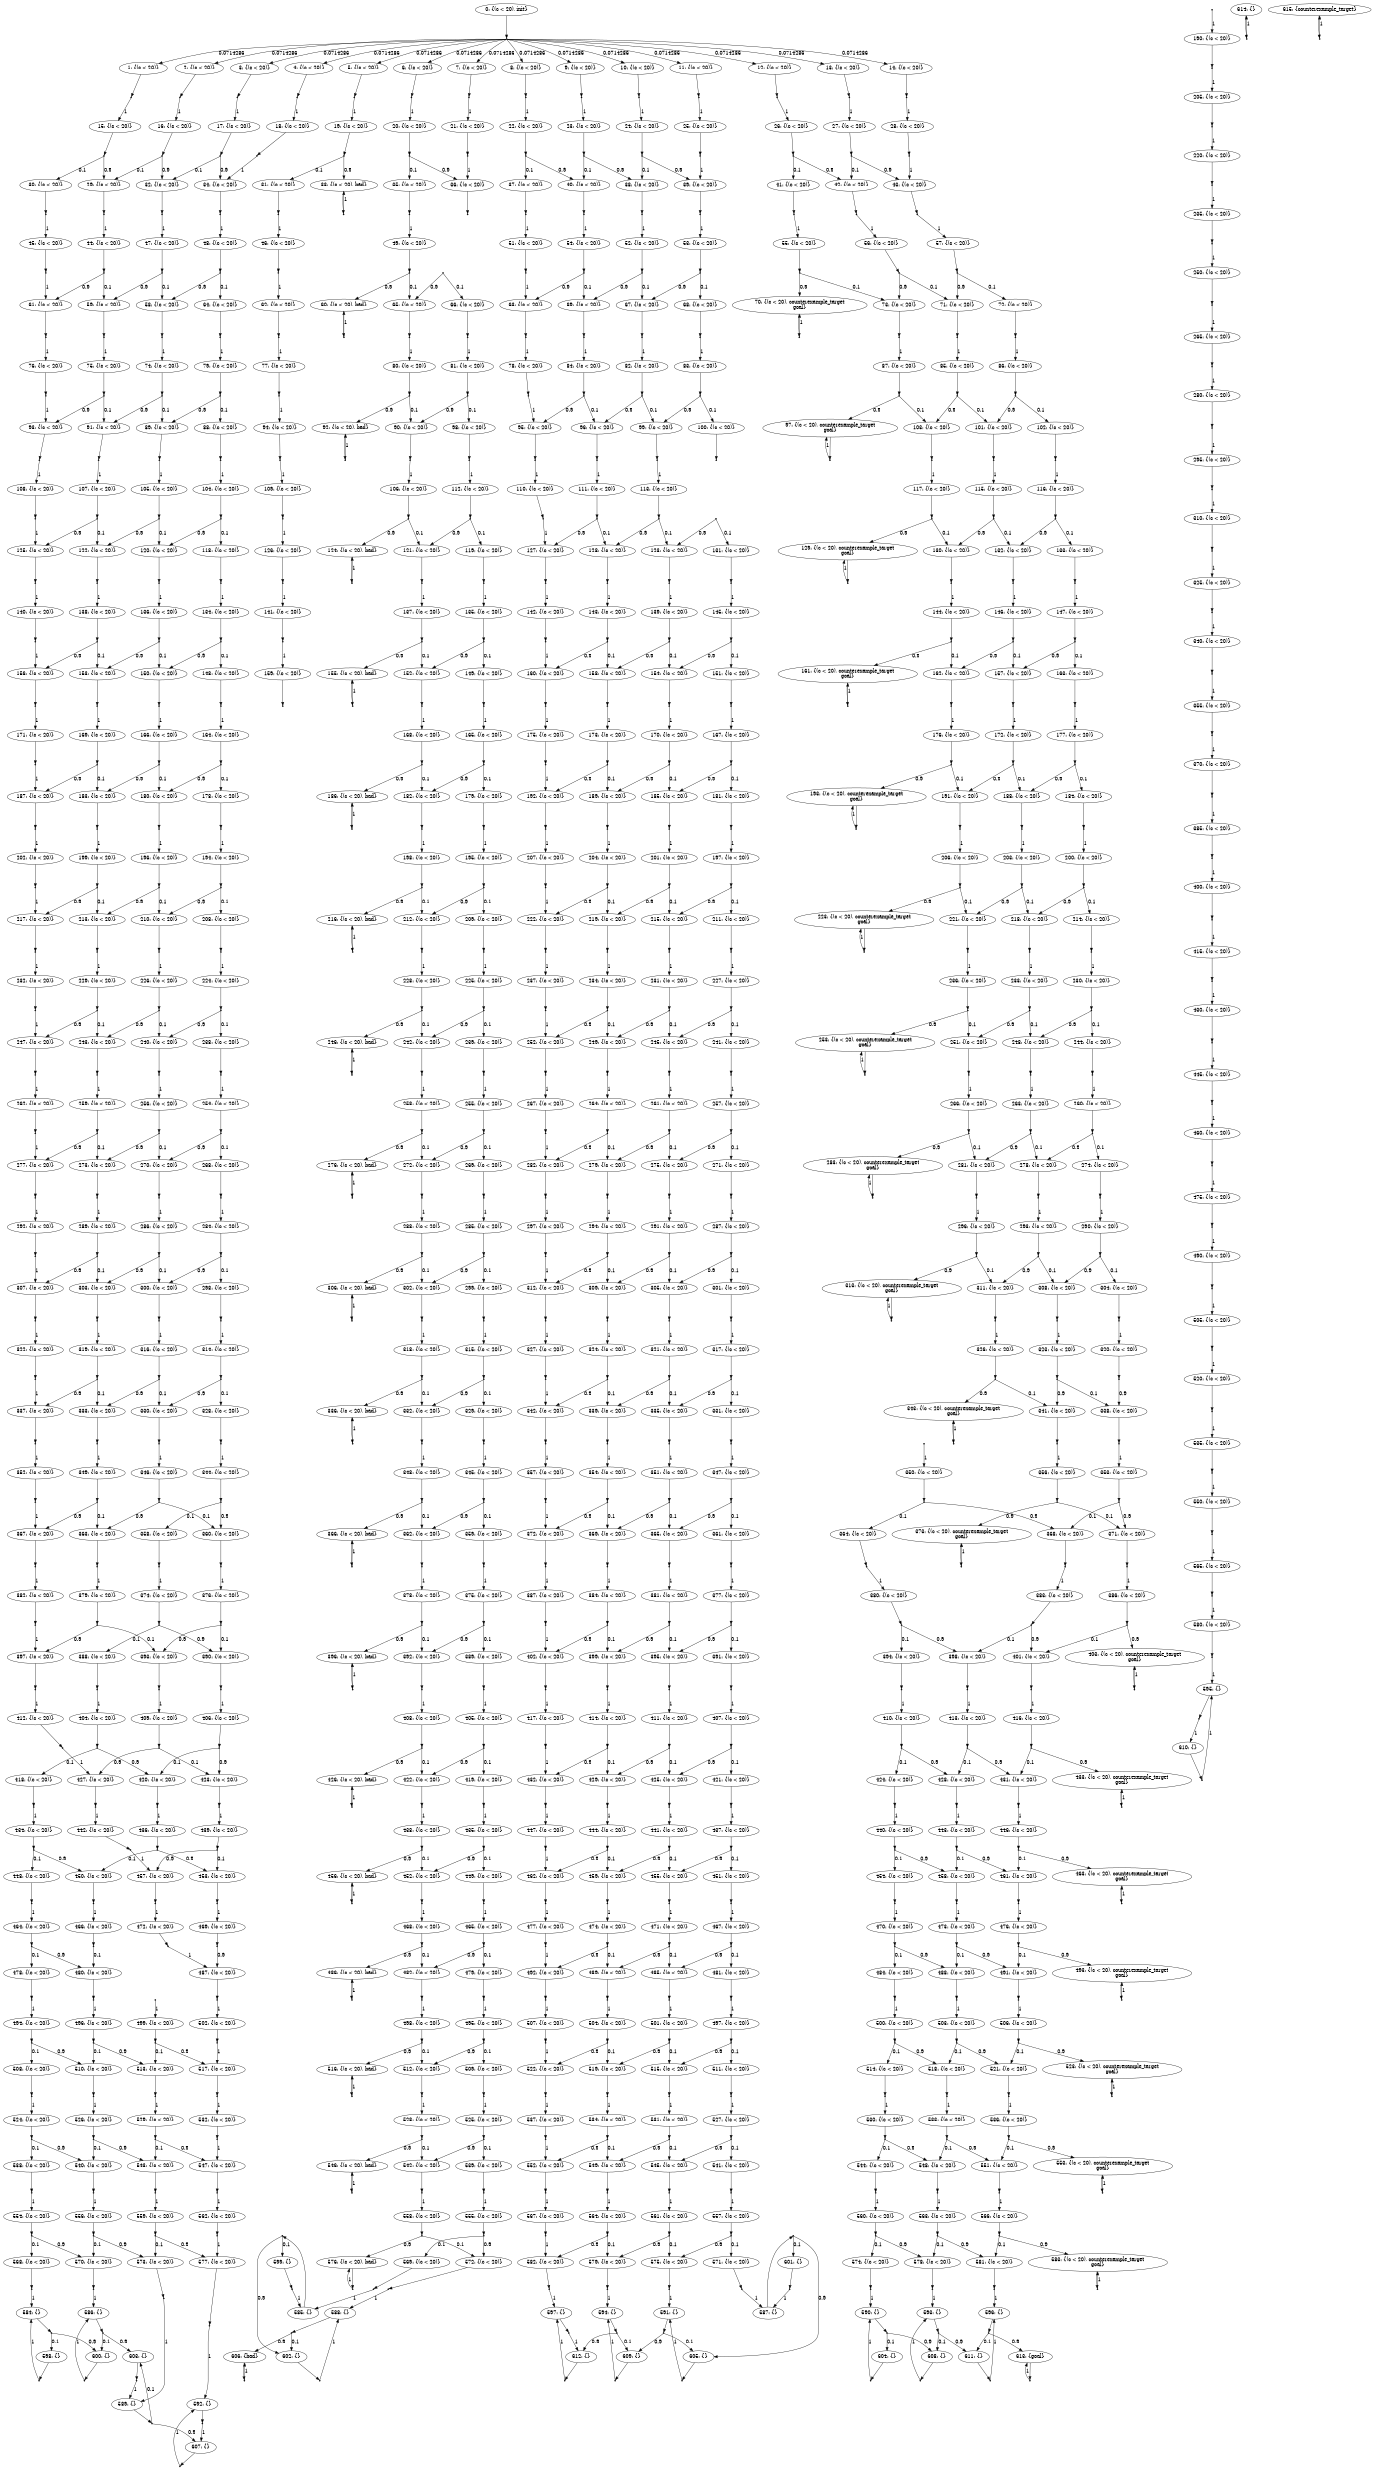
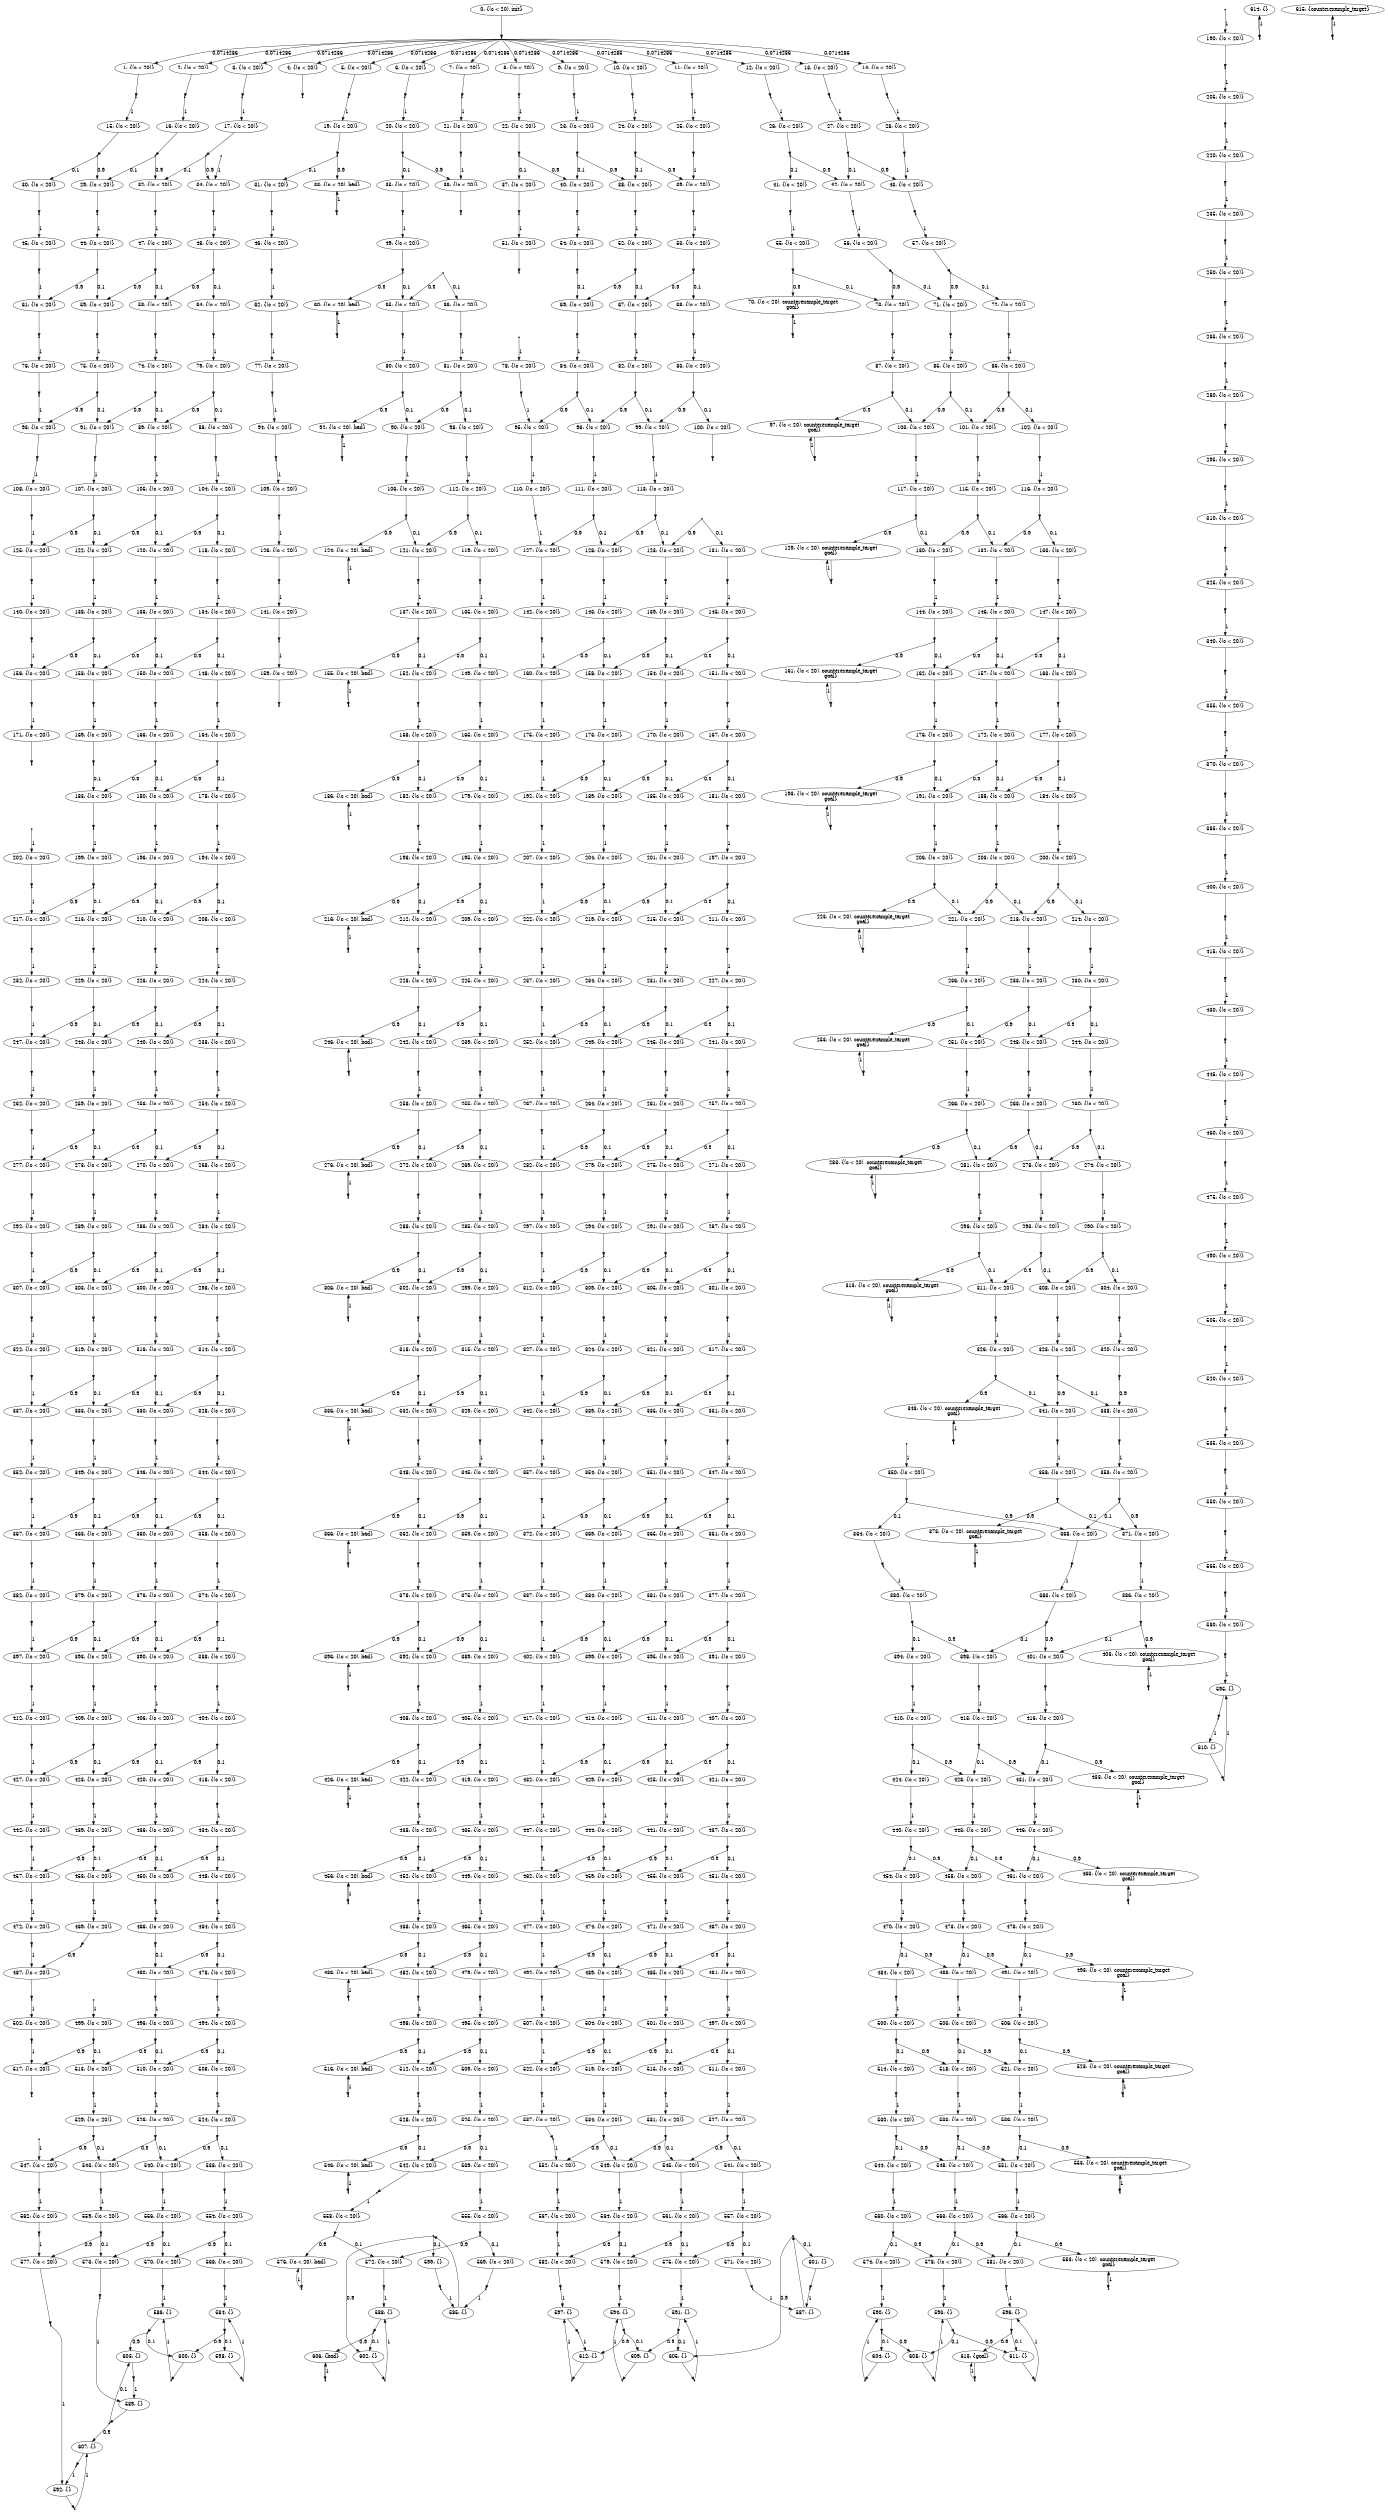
node "18: {(c < 20)}": removed
node "63: {(c < 20)}": removed
node "187: {(c < 20)}": removed
node "532: {(c < 20)}": removed
